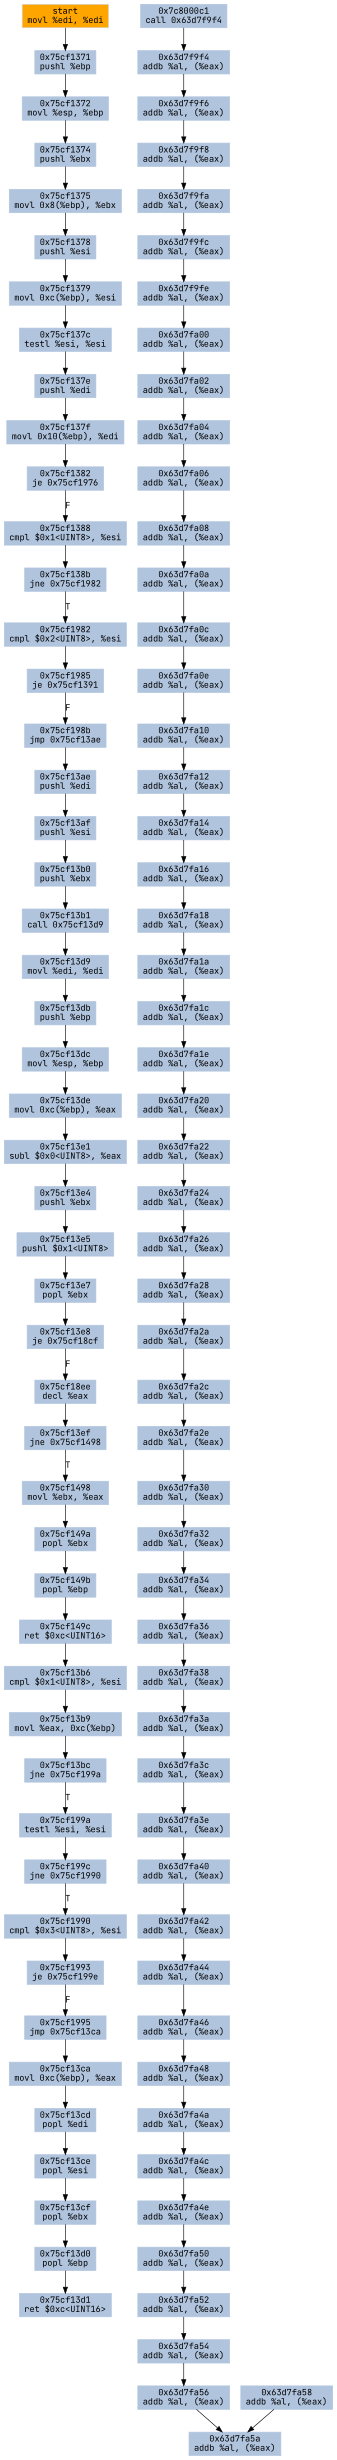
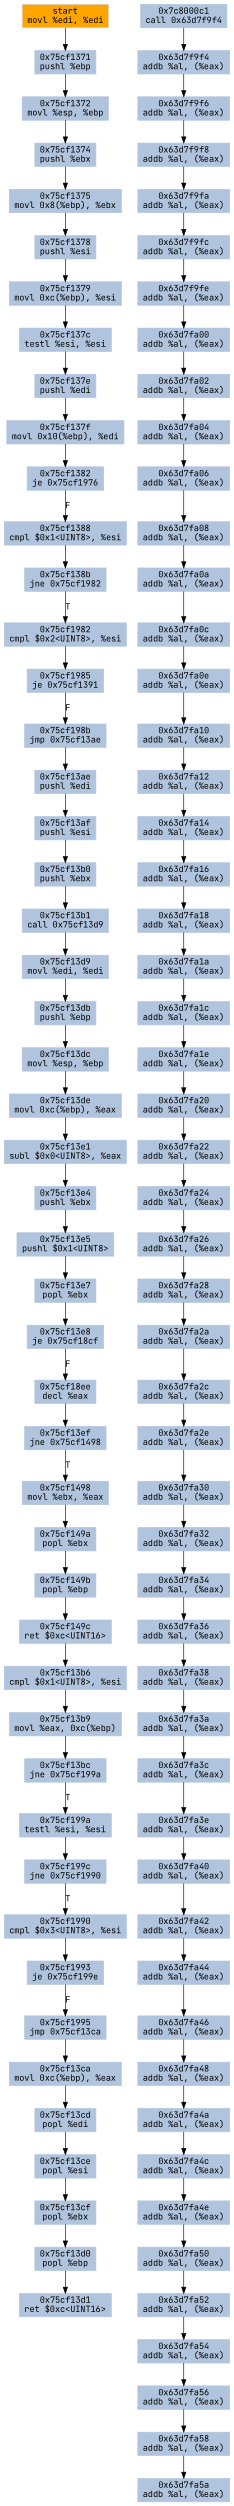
edge "0x63d7fa56 addb %al, (%eax)" -> "0x63d7fa5a addb %al, (%eax)": now "0x63d7fa56 addb %al, (%eax)" -> "0x63d7fa58 addb %al, (%eax)"
